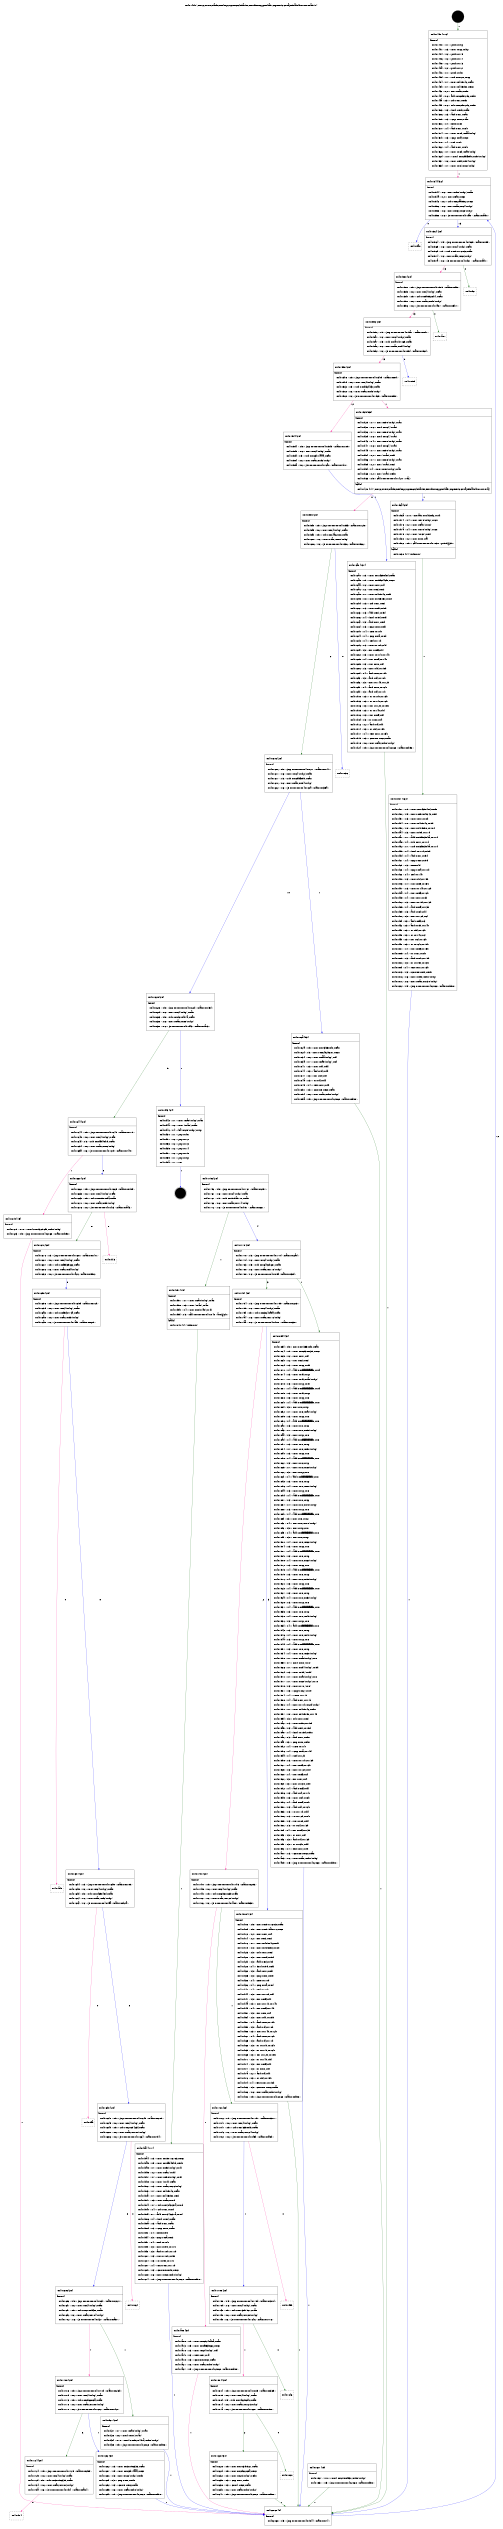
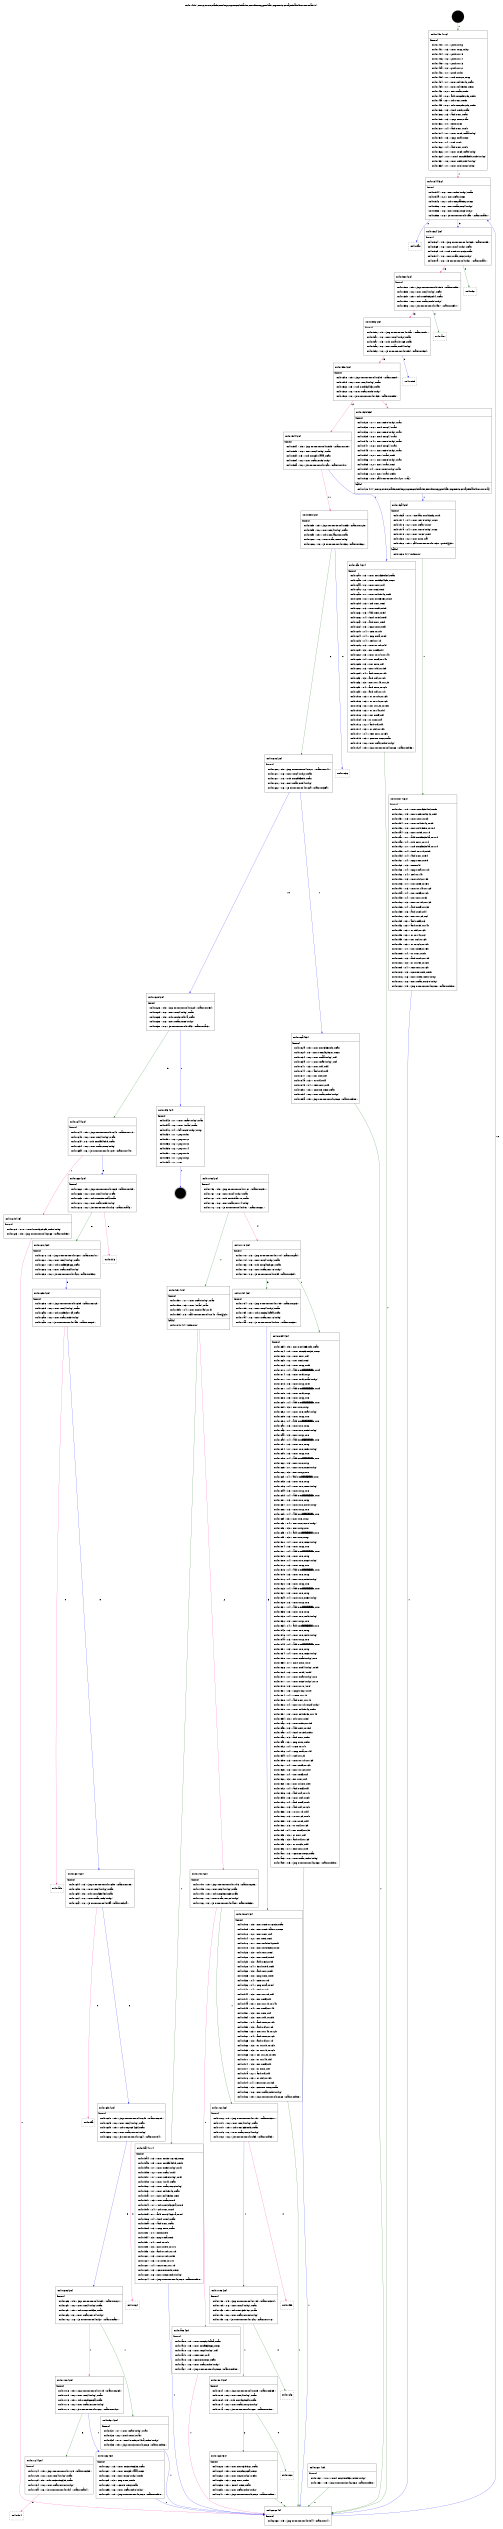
edge "0x401544 [32]" -> "0x401564 [28]": label " 13" -> " 9"
edge "0x401d29 [65]" -> "0x4015f0 [28]": now "0x4015d4 [28]" -> "0x4015f0 [28]"
edge "0x40175c [28]" -> "0x401778 [28]": color blue -> deeppink
edge "0x401794 [28]" -> "0x4017b0 [28]": now "0x401b91 [19]" -> "0x4017b0 [28]"
